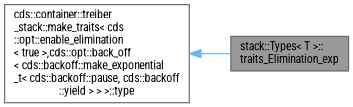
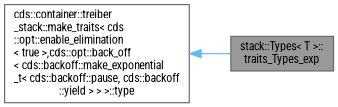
node "stack::Types< T >:: traits_Elimination_exp": label "stack::Types< T >:: traits_Elimination_exp" -> "stack::Types< T >:: traits_Types_exp"
